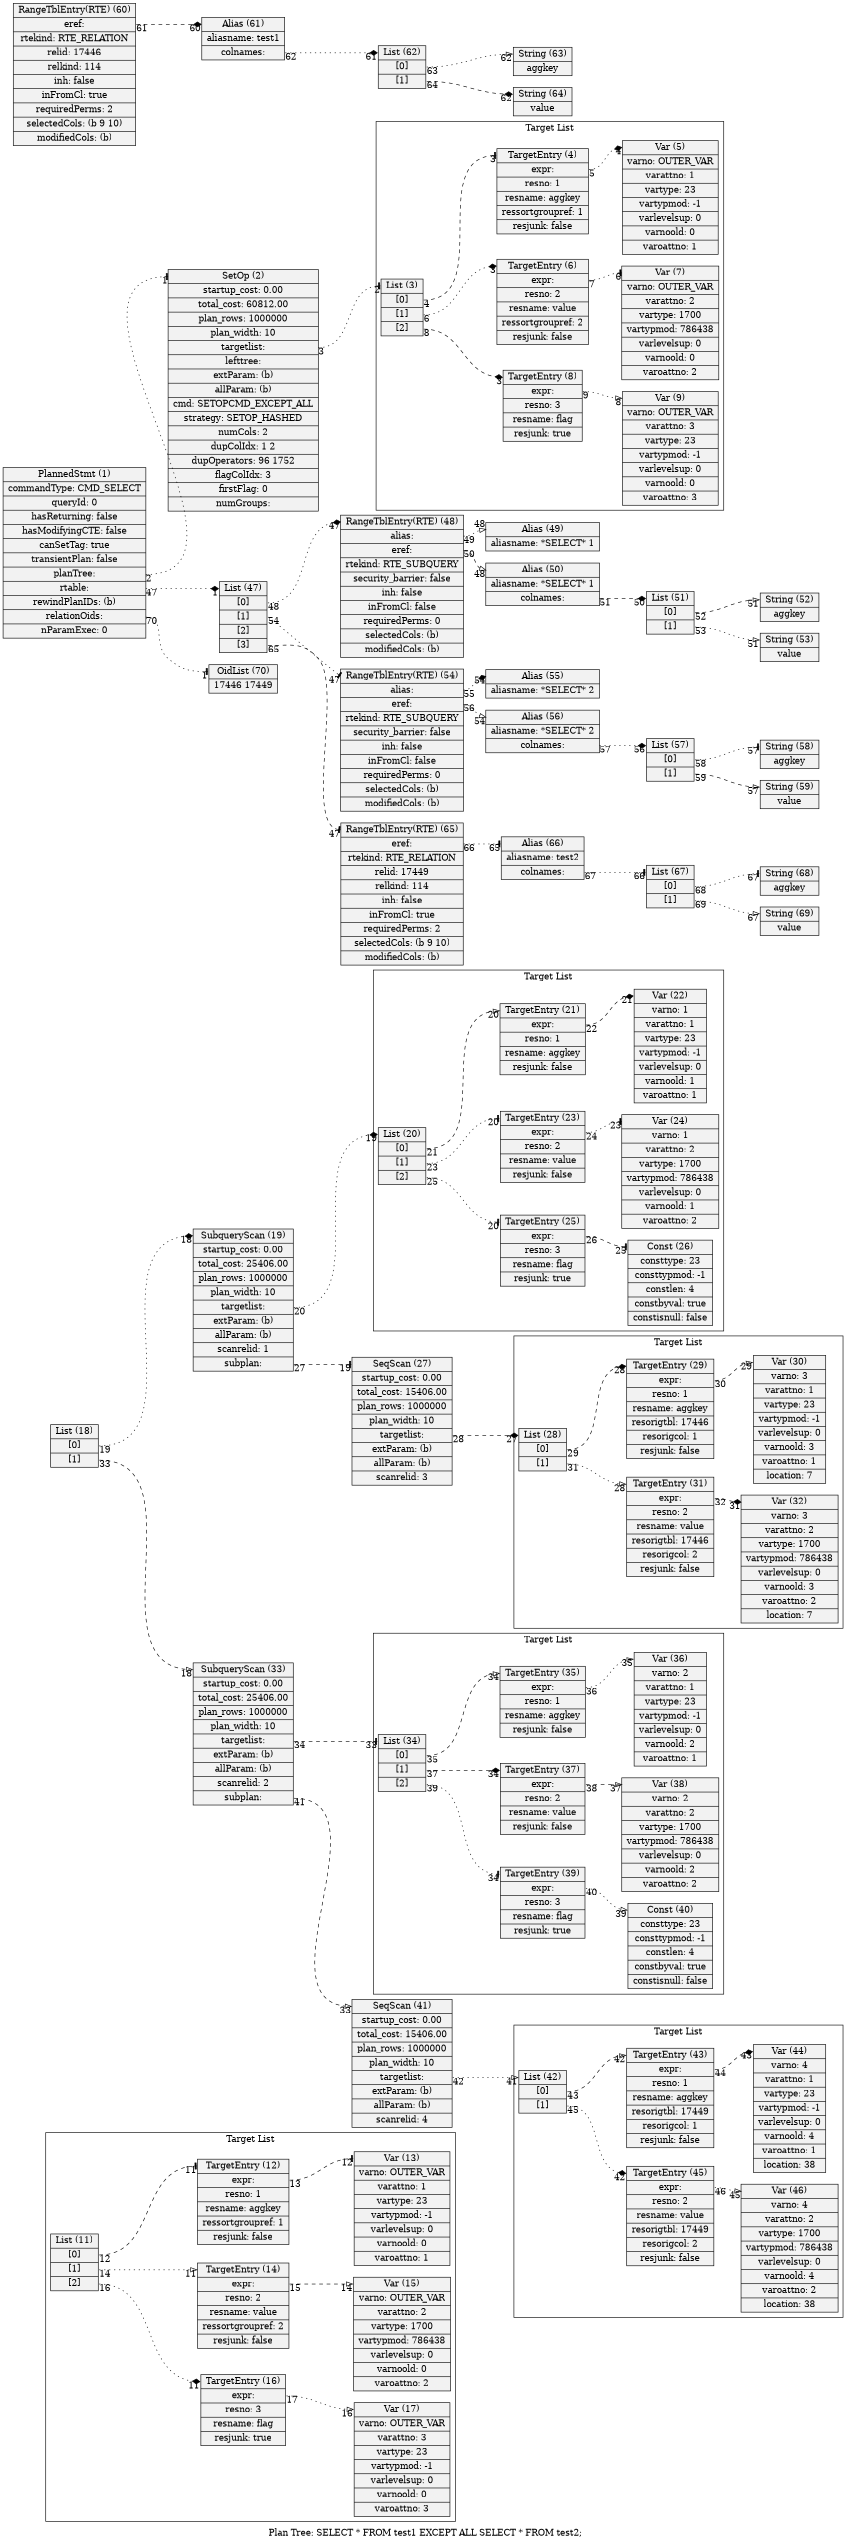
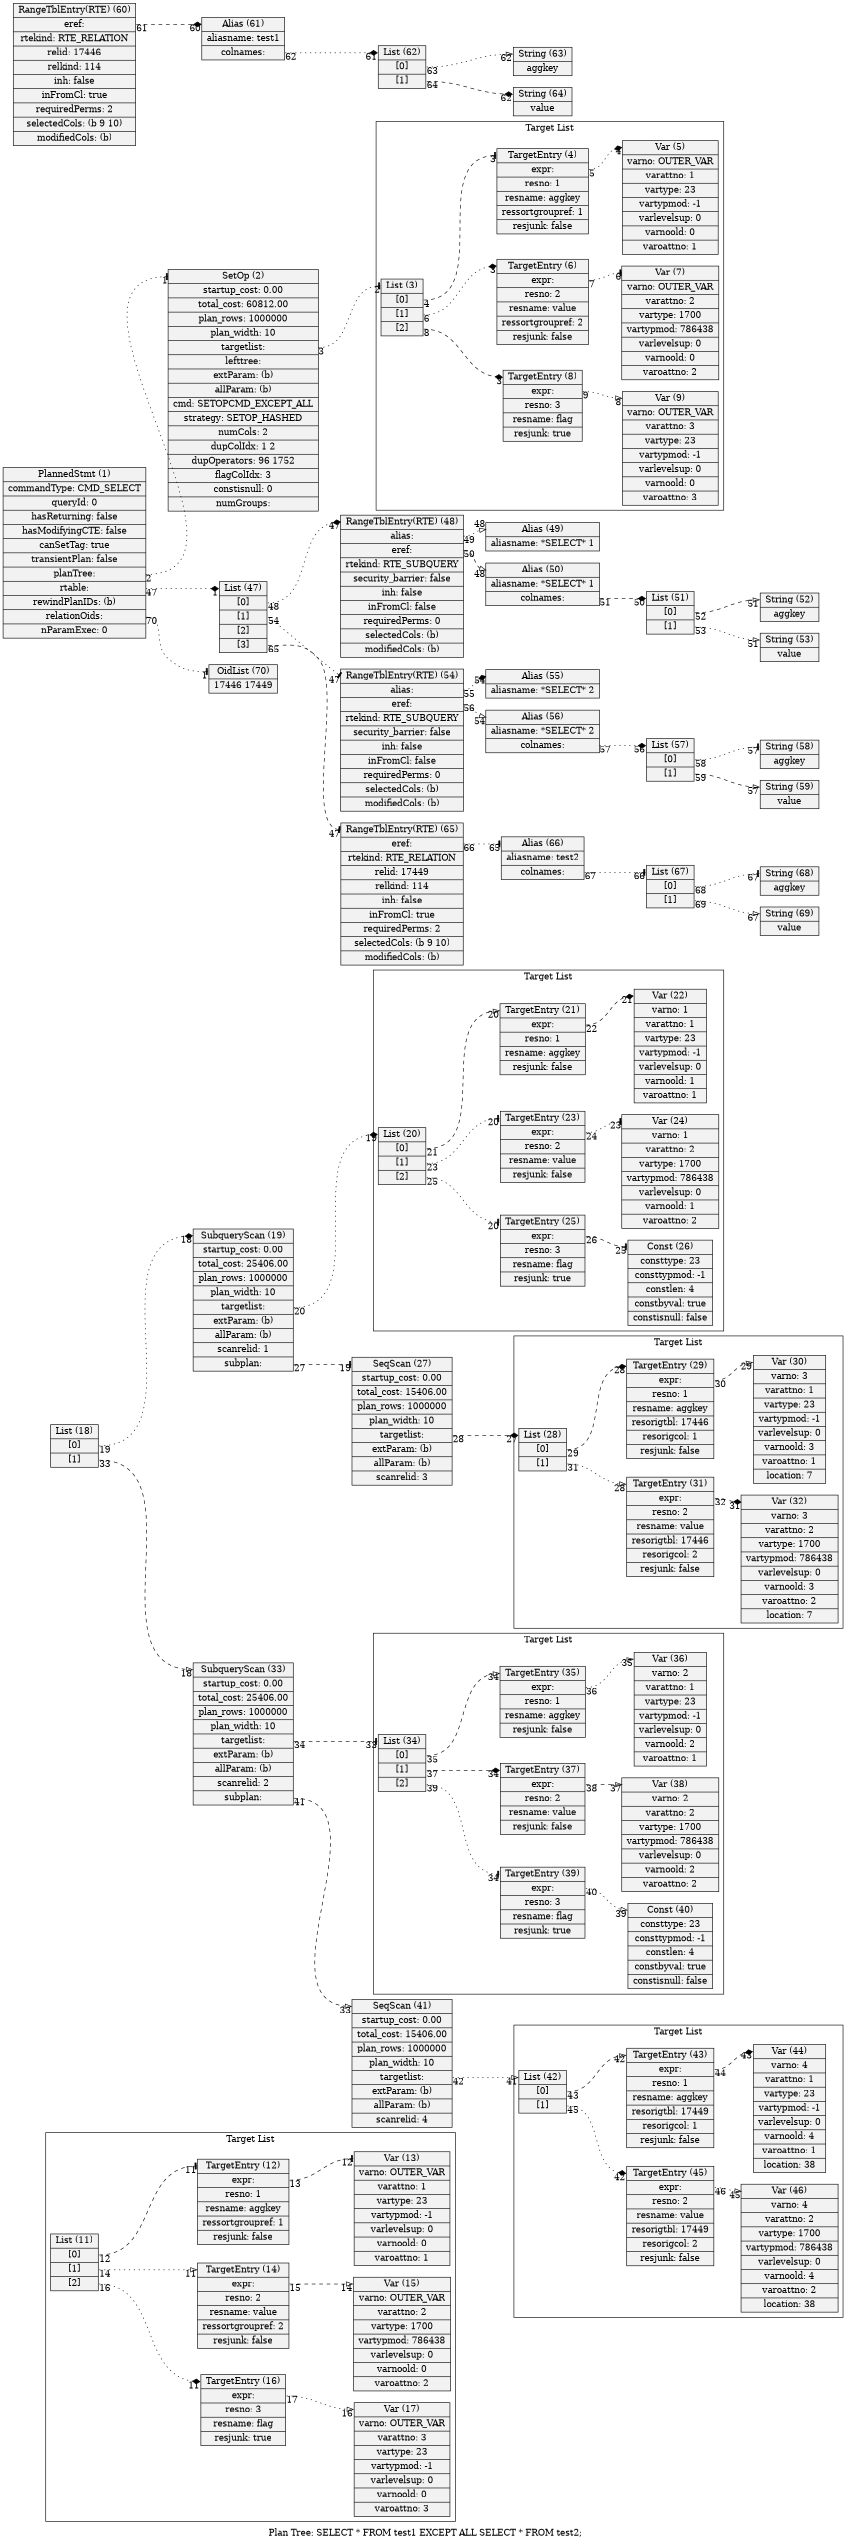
node "SetOp (2)": text "firstFlag: 0" -> "constisnull: 0"
